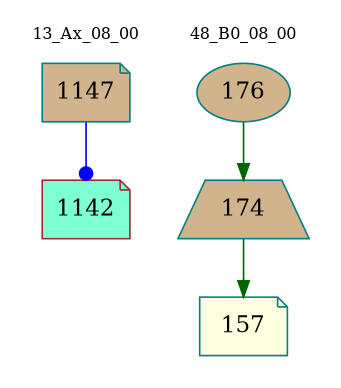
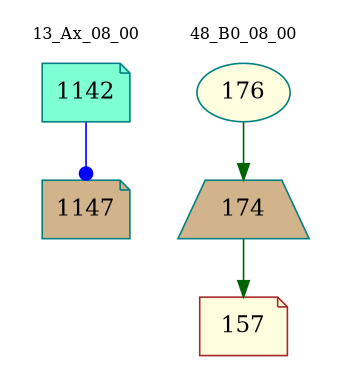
node "176": fillcolor tan -> lightyellow
edge "1147" -> "1142": reversed
node "1142": color brown -> teal
node "157": color teal -> brown
